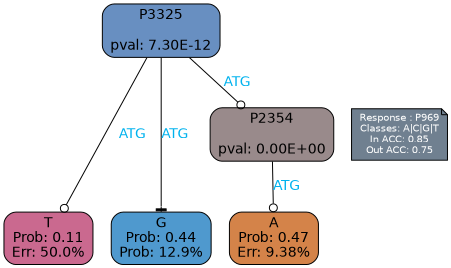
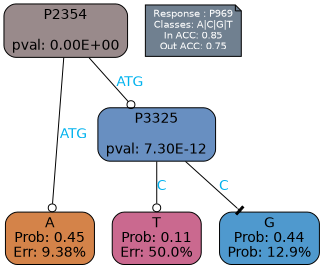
edge "P3325 pval: 7.30E-12" -> "P2354 pval: 0.00E+00": reversed
edge "P3325 pval: 7.30E-12" -> "T Prob: 0.11 Err: 50.0%": label "ATG" -> "C"
edge "P3325 pval: 7.30E-12" -> "G Prob: 0.44 Prob: 12.9%": label "ATG" -> "C"
node "A Prob: 0.47 Err: 9.38%": label "A Prob: 0.47 Err: 9.38%" -> "A Prob: 0.45 Err: 9.38%"
